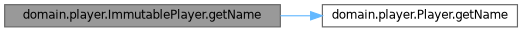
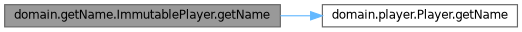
node "domain.player.ImmutablePlayer.getName": label "domain.player.ImmutablePlayer.getName" -> "domain.getName.ImmutablePlayer.getName"
